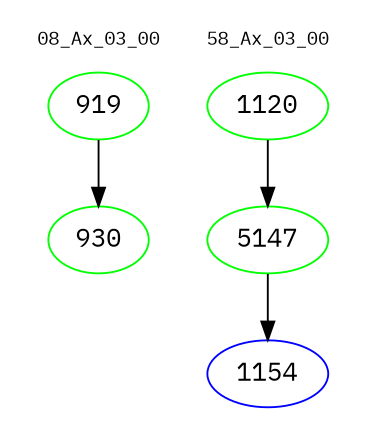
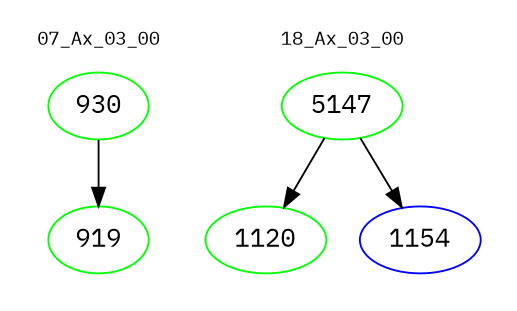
cluster "08_Ax_03_00": label "08_Ax_03_00" -> "07_Ax_03_00"
cluster "58_Ax_03_00": label "58_Ax_03_00" -> "18_Ax_03_00"
edge "919" -> "930": reversed
edge "1120" -> "5147": reversed
